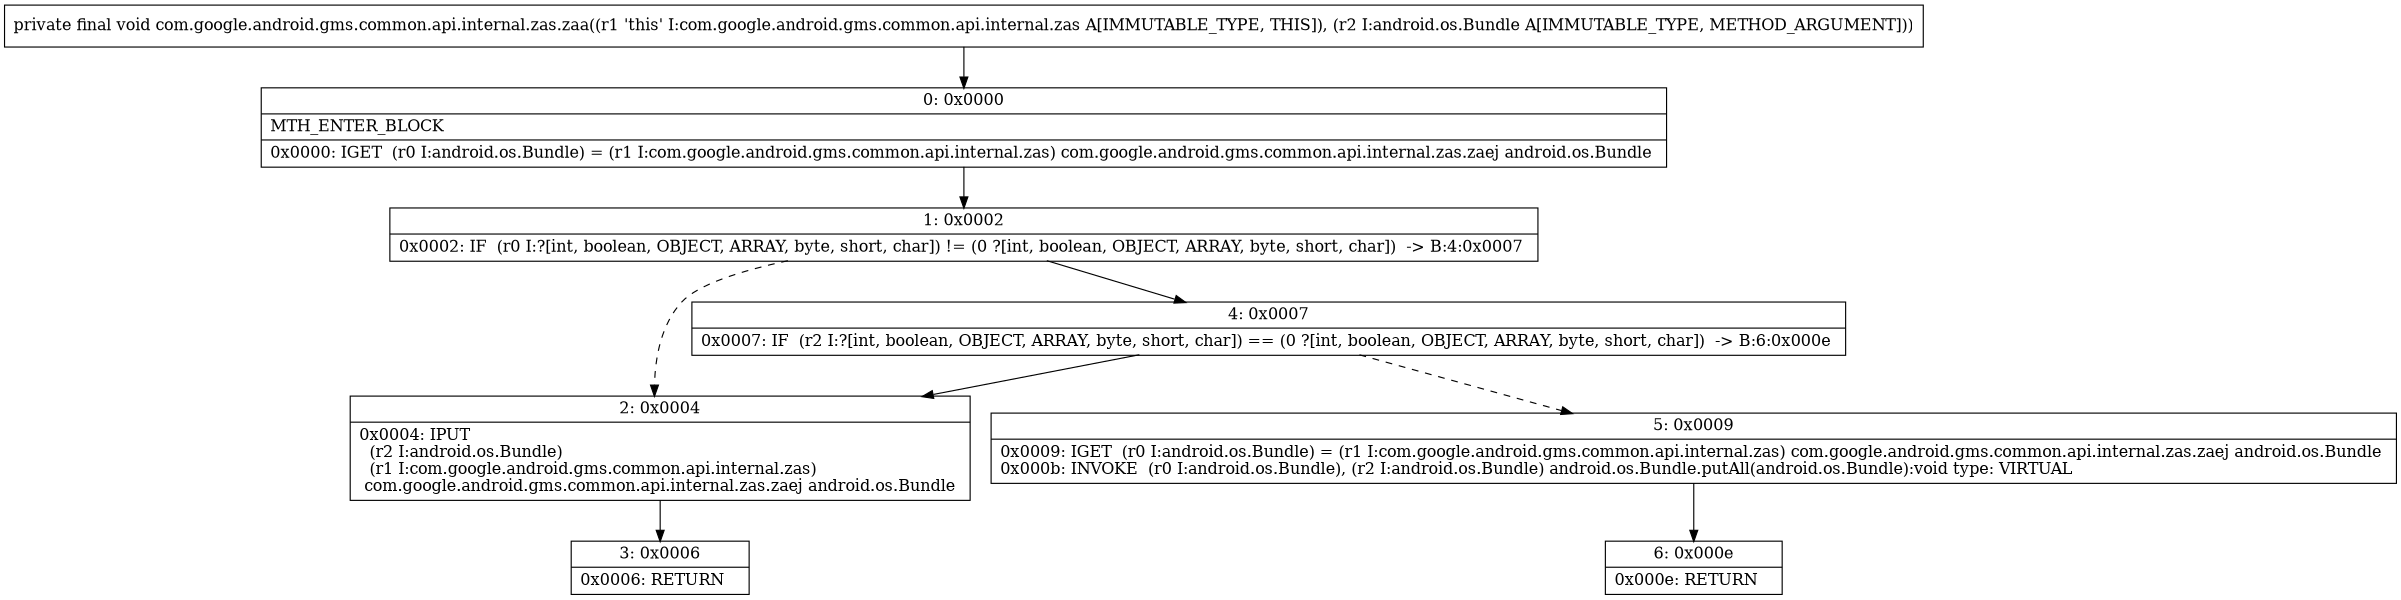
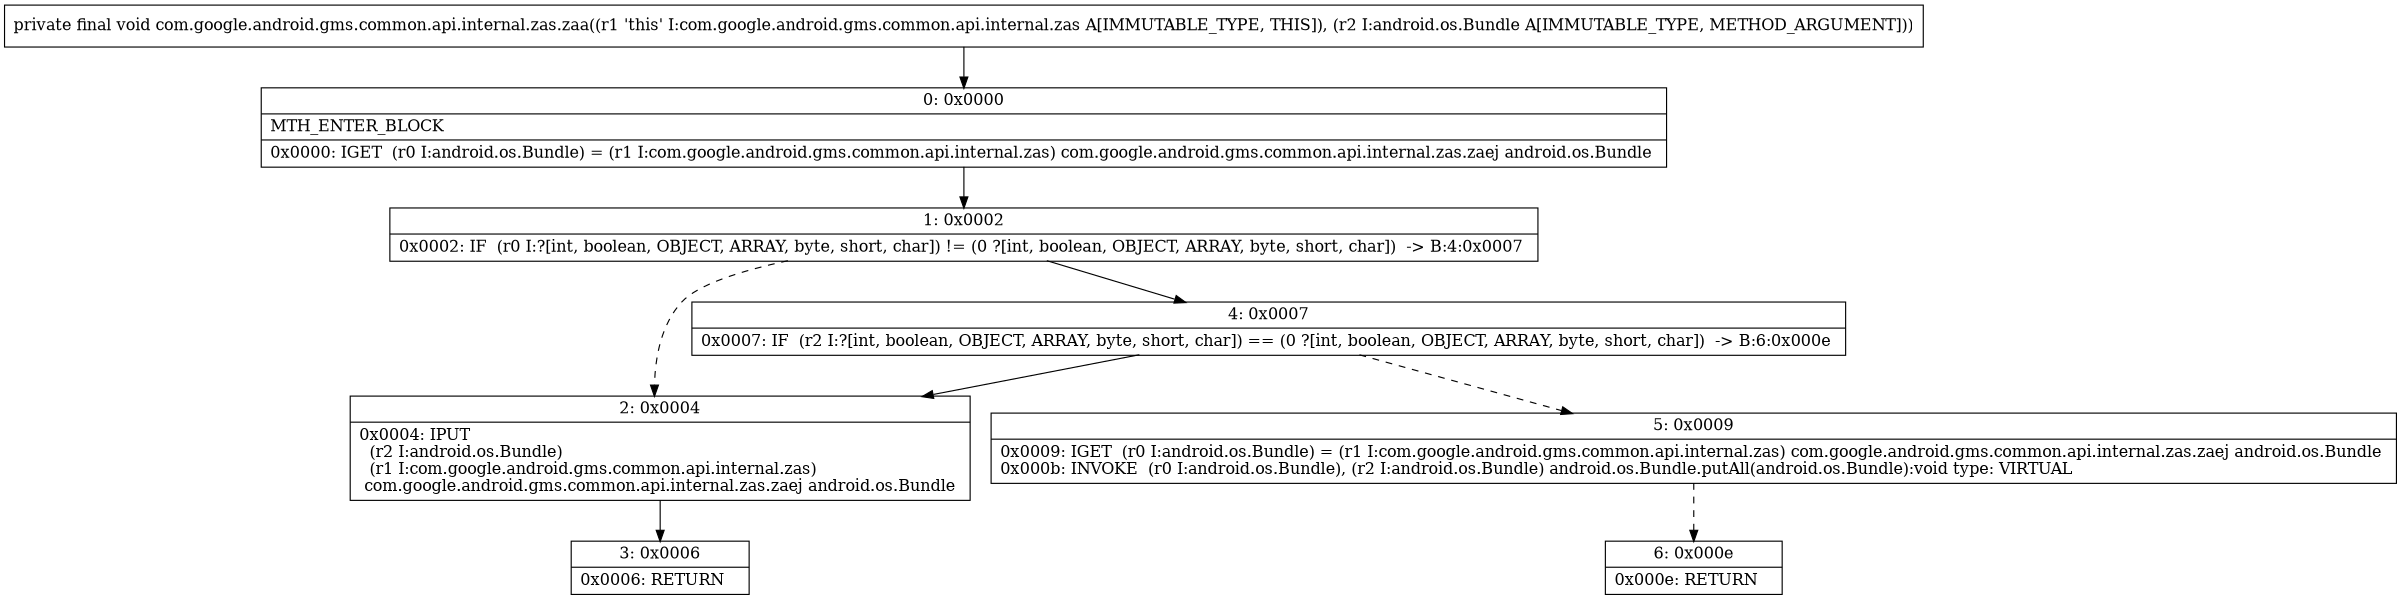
edge "5: 0x0009" -> "6: 0x000e": style solid -> dashed
